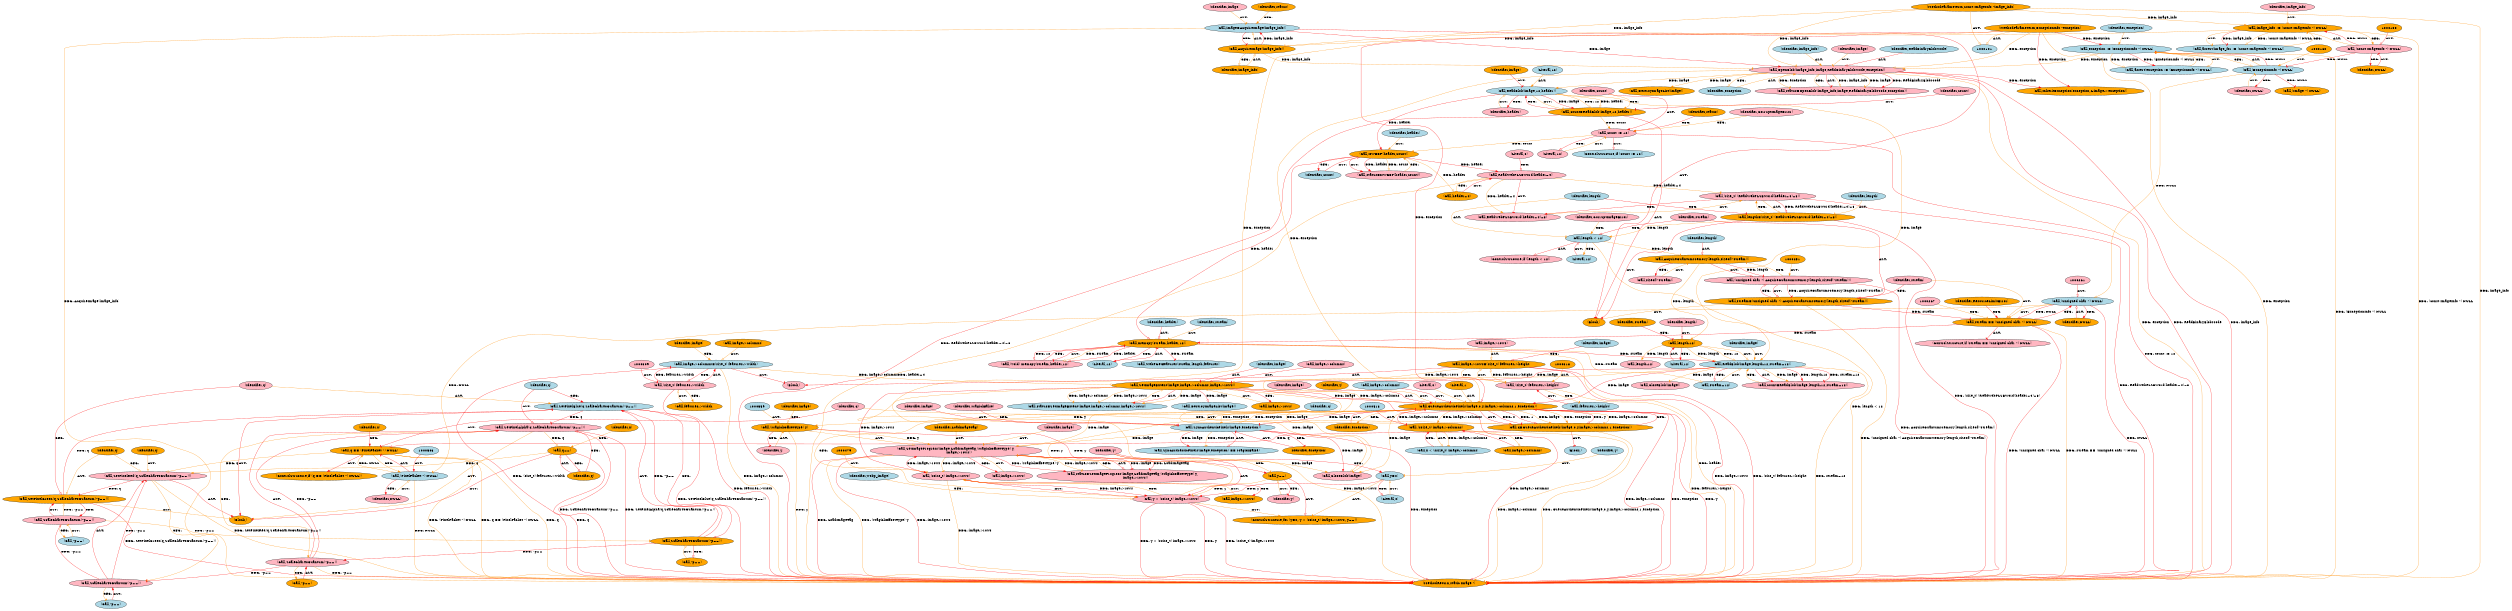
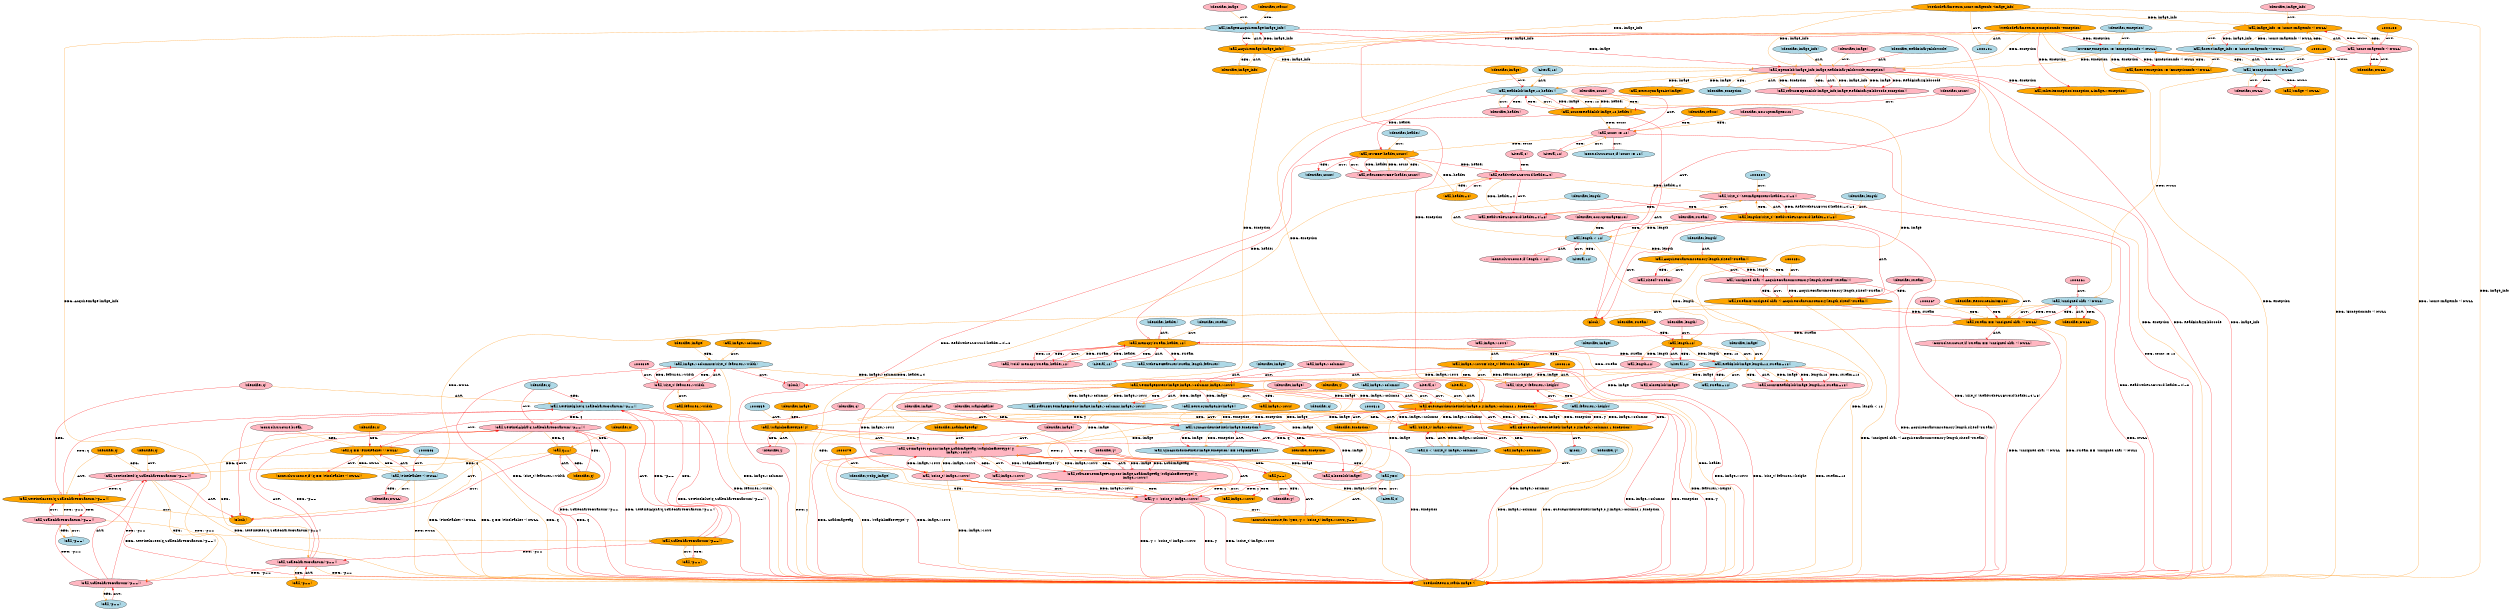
node "(Call,exception != (ExceptionInfo *) NULL)": label "(Call,exception != (ExceptionInfo *) NULL)" -> "(IsWEBP,exception != (ExceptionInfo *) NULL)"
node "(Call,assert(image_for != (const ImageInfo *) NULL))": label "(Call,assert(image_for != (const ImageInfo *) NULL))" -> "(Call,assert(image_info != (const ImageInfo *) NULL))"
node "(Call,assert(exception != (ExceptionInfo *) NULL))": fillcolor lightblue -> orange
node "1000234": added
node "(Call,(size_t) (ReadWebPLSBWord(header+4)+8))": label "(Call,(size_t) (ReadWebPLSBWord(header+4)+8))" -> "(Call,(size_t) (SetImageExtent(header+4)+8))"
edge "(Call,(size_t) features->width)" -> "(Call,features->width)": removed, label "CFG:"
node "(ControlStructure,break;)": added
